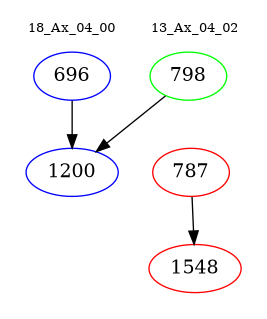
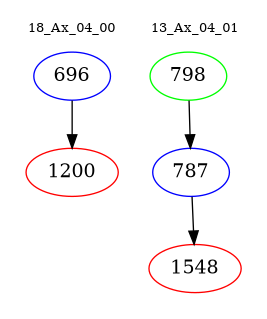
cluster "13_Ax_04_02": label "13_Ax_04_02" -> "13_Ax_04_01"
edge "798" -> "1200": now "798" -> "787"
node "1200": color blue -> red
node "787": color red -> blue
